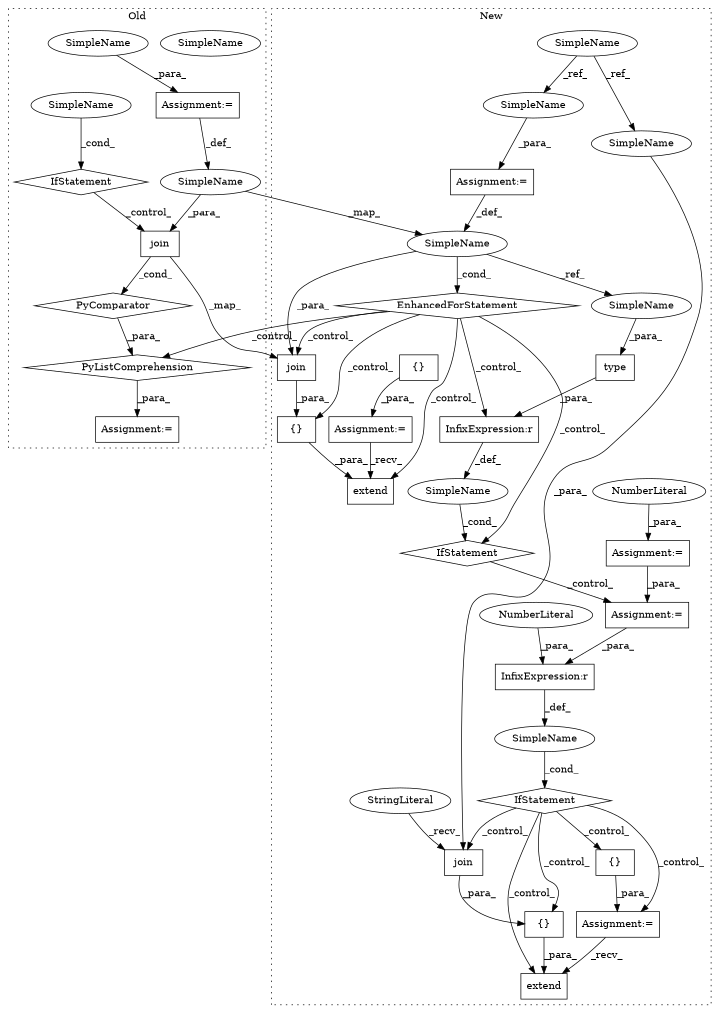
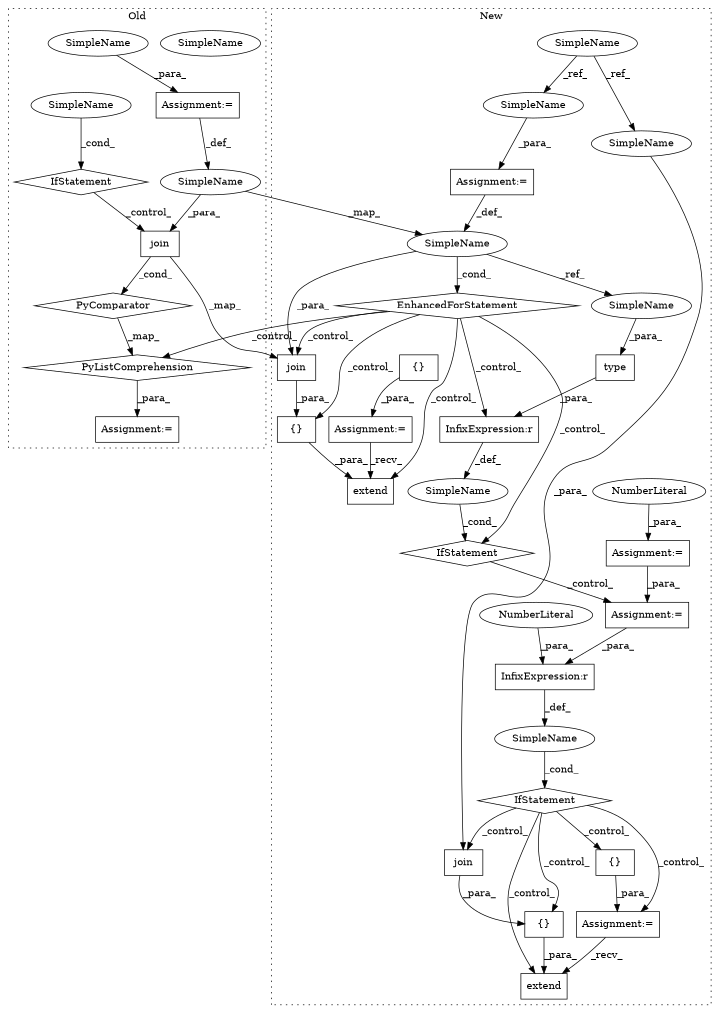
edge "PyComparator" -> "PyListComprehension": label "_para_" -> "_map_"
node "StringLiteral": removed
